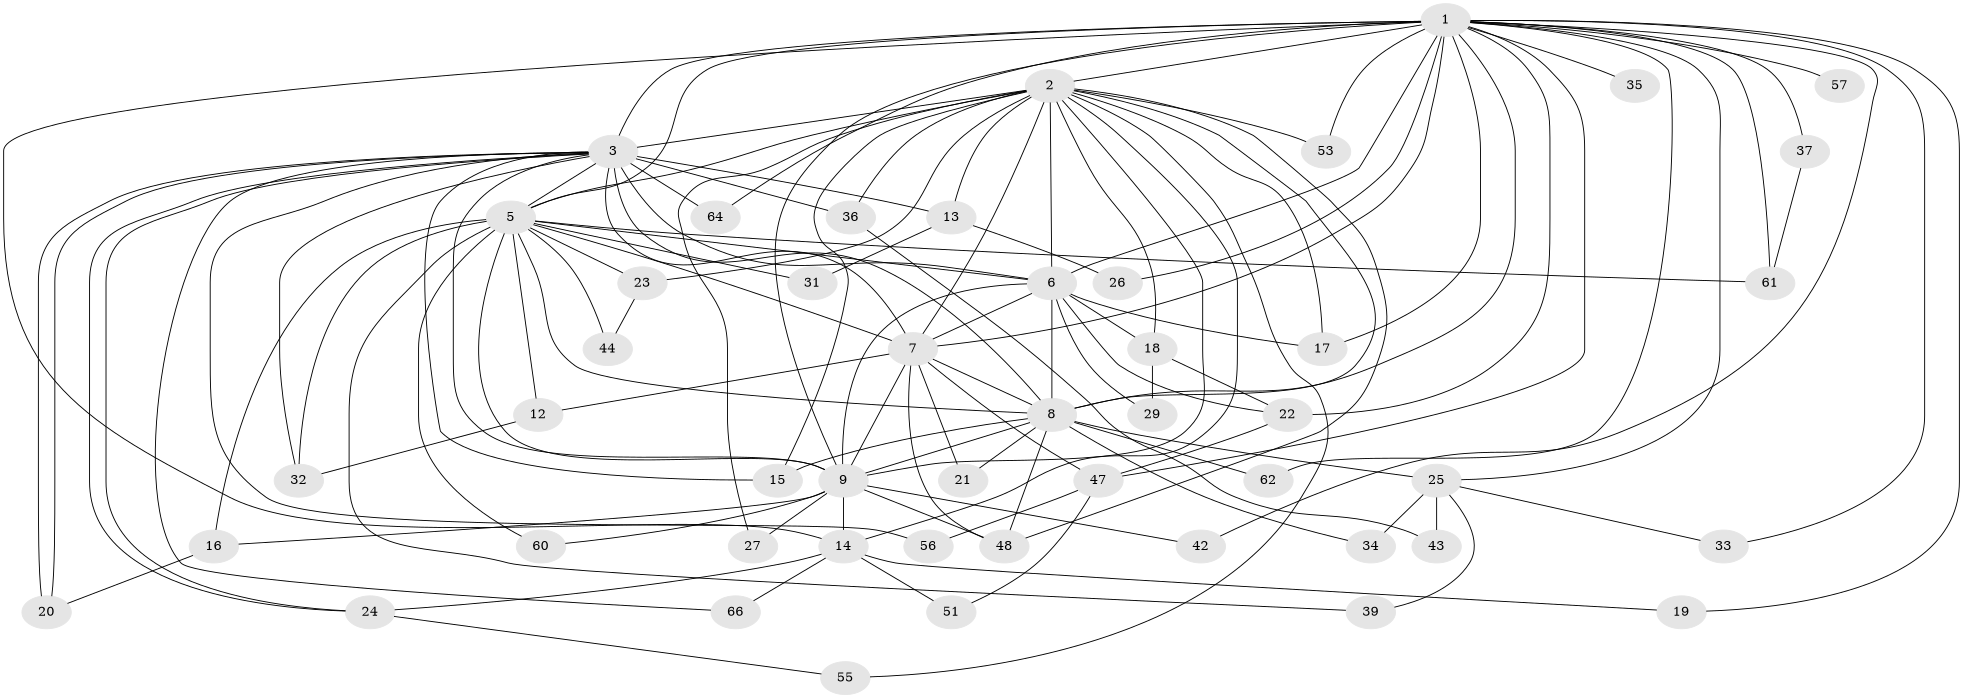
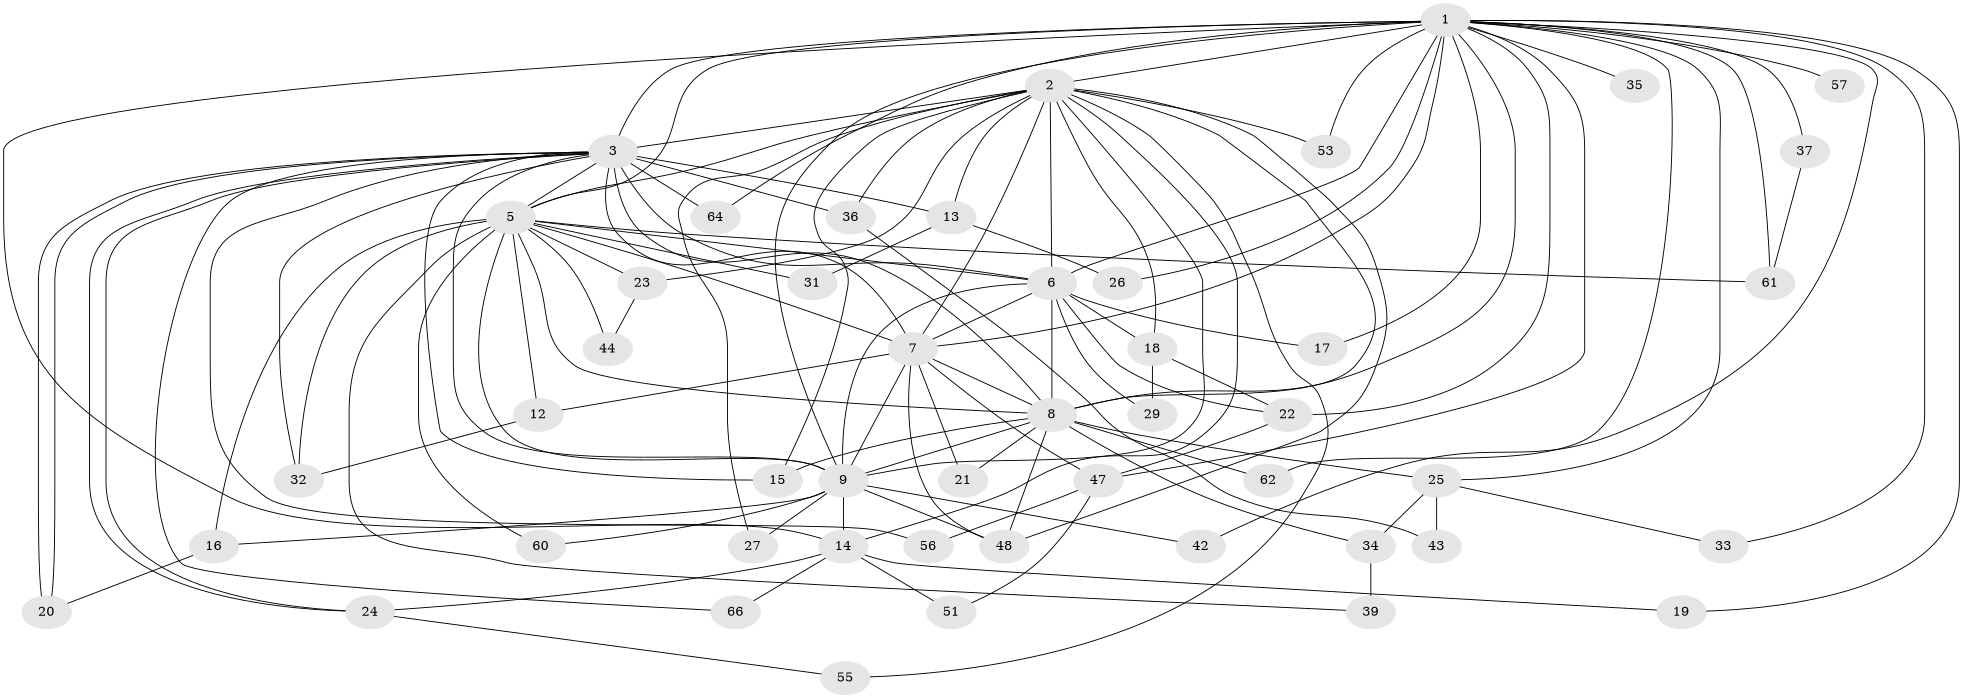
edge "2" -- "17": removed
edge "25" -- "39": now "34" -- "39"
